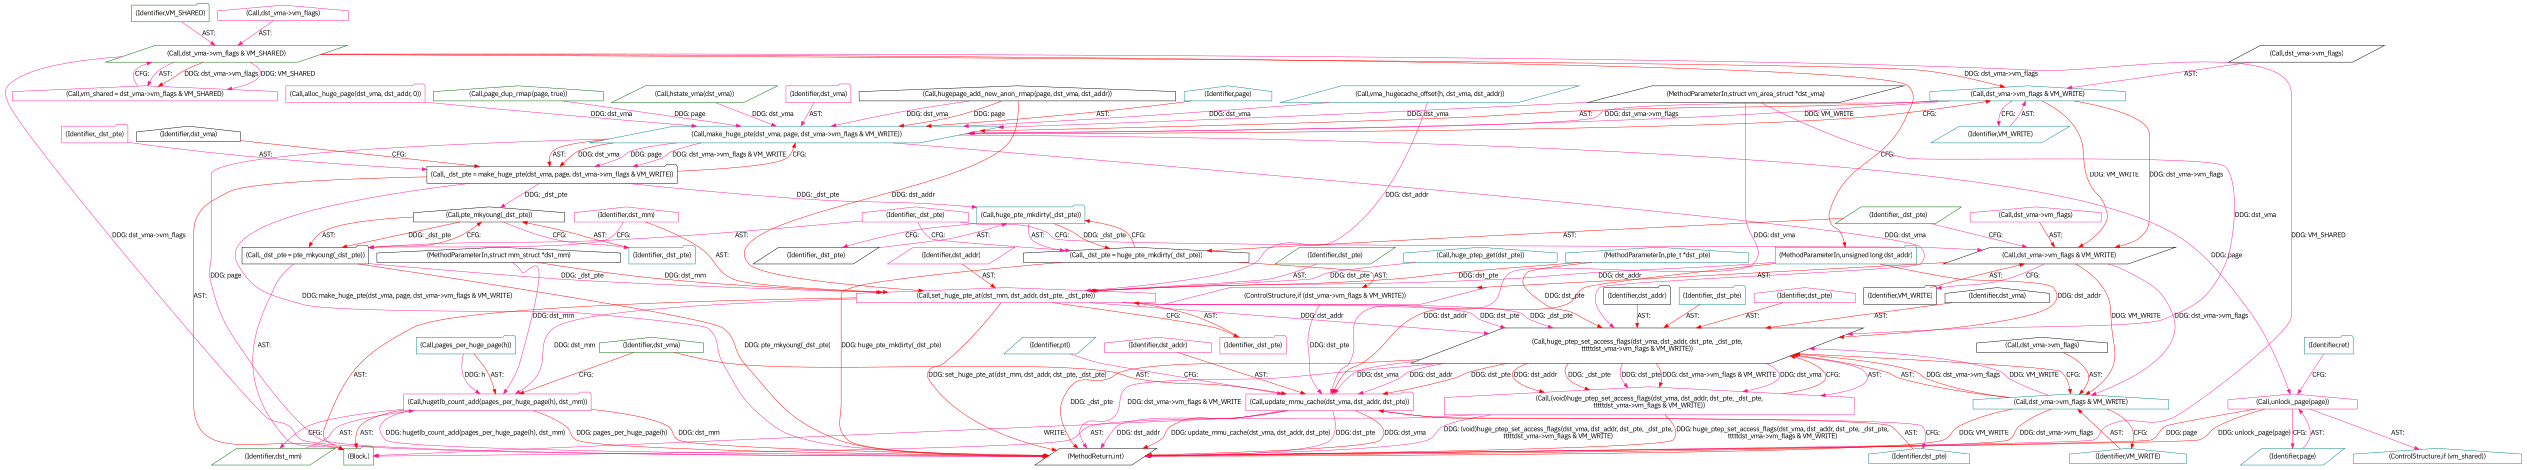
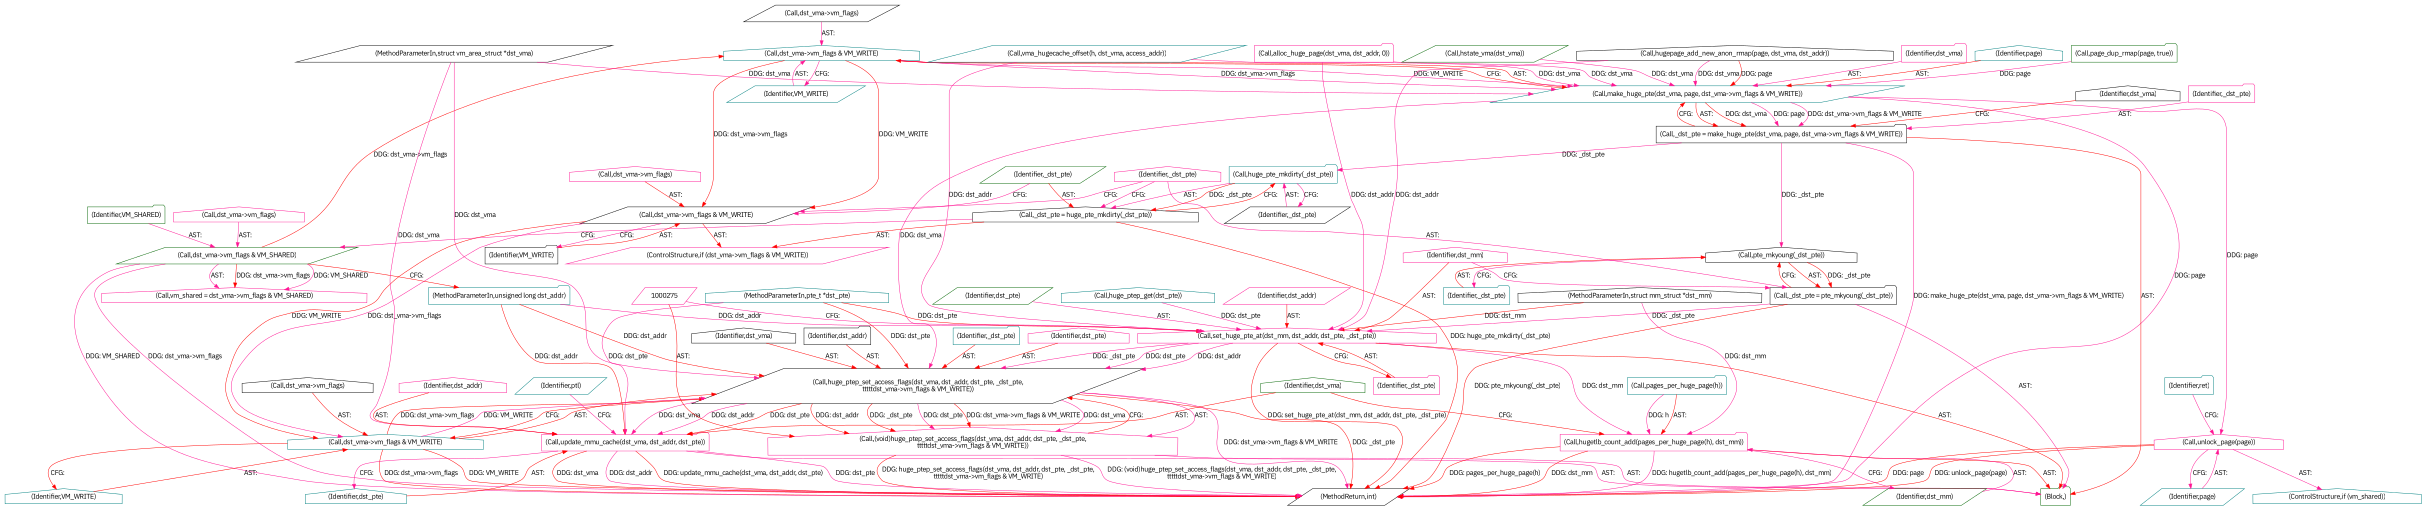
edge "(Call,vm_shared = dst_vma->vm_flags & VM_SHARED)" -> "(Call,dst_vma->vm_flags & VM_SHARED)": now "(Call,_dst_pte = huge_pte_mkdirty(_dst_pte))" -> "(Call,dst_vma->vm_flags & VM_SHARED)"
node "(Call,page_dup_rmap(page, true))": shape house -> folder
node "(Call,vma_hugecache_offset(h, dst_vma, dst_addr))": label "(Call,vma_hugecache_offset(h, dst_vma, dst_addr))" -> "(Call,vma_hugecache_offset(h, dst_vma, access_addr))"
edge "(Call,alloc_huge_page(dst_vma, dst_addr, 0))" -> "(Call,set_huge_pte_at(dst_mm, dst_addr, dst_pte, _dst_pte))": added, label "DDG: dst_addr"
edge "(Call,hugepage_add_new_anon_rmap(page, dst_vma, dst_addr))" -> "(Call,set_huge_pte_at(dst_mm, dst_addr, dst_pte, _dst_pte))": color red -> deeppink
node "1000275": added
edge "(ControlStructure,if (dst_vma->vm_flags & VM_WRITE))" -> "(Call,update_mmu_cache(dst_vma, dst_addr, dst_pte))": now "(MethodParameterIn,pte_t *dst_pte)" -> "(Call,update_mmu_cache(dst_vma, dst_addr, dst_pte))"
edge "(Call,update_mmu_cache(dst_vma, dst_addr, dst_pte))" -> "(Block,)": label "WRITE: " -> "AST: "
